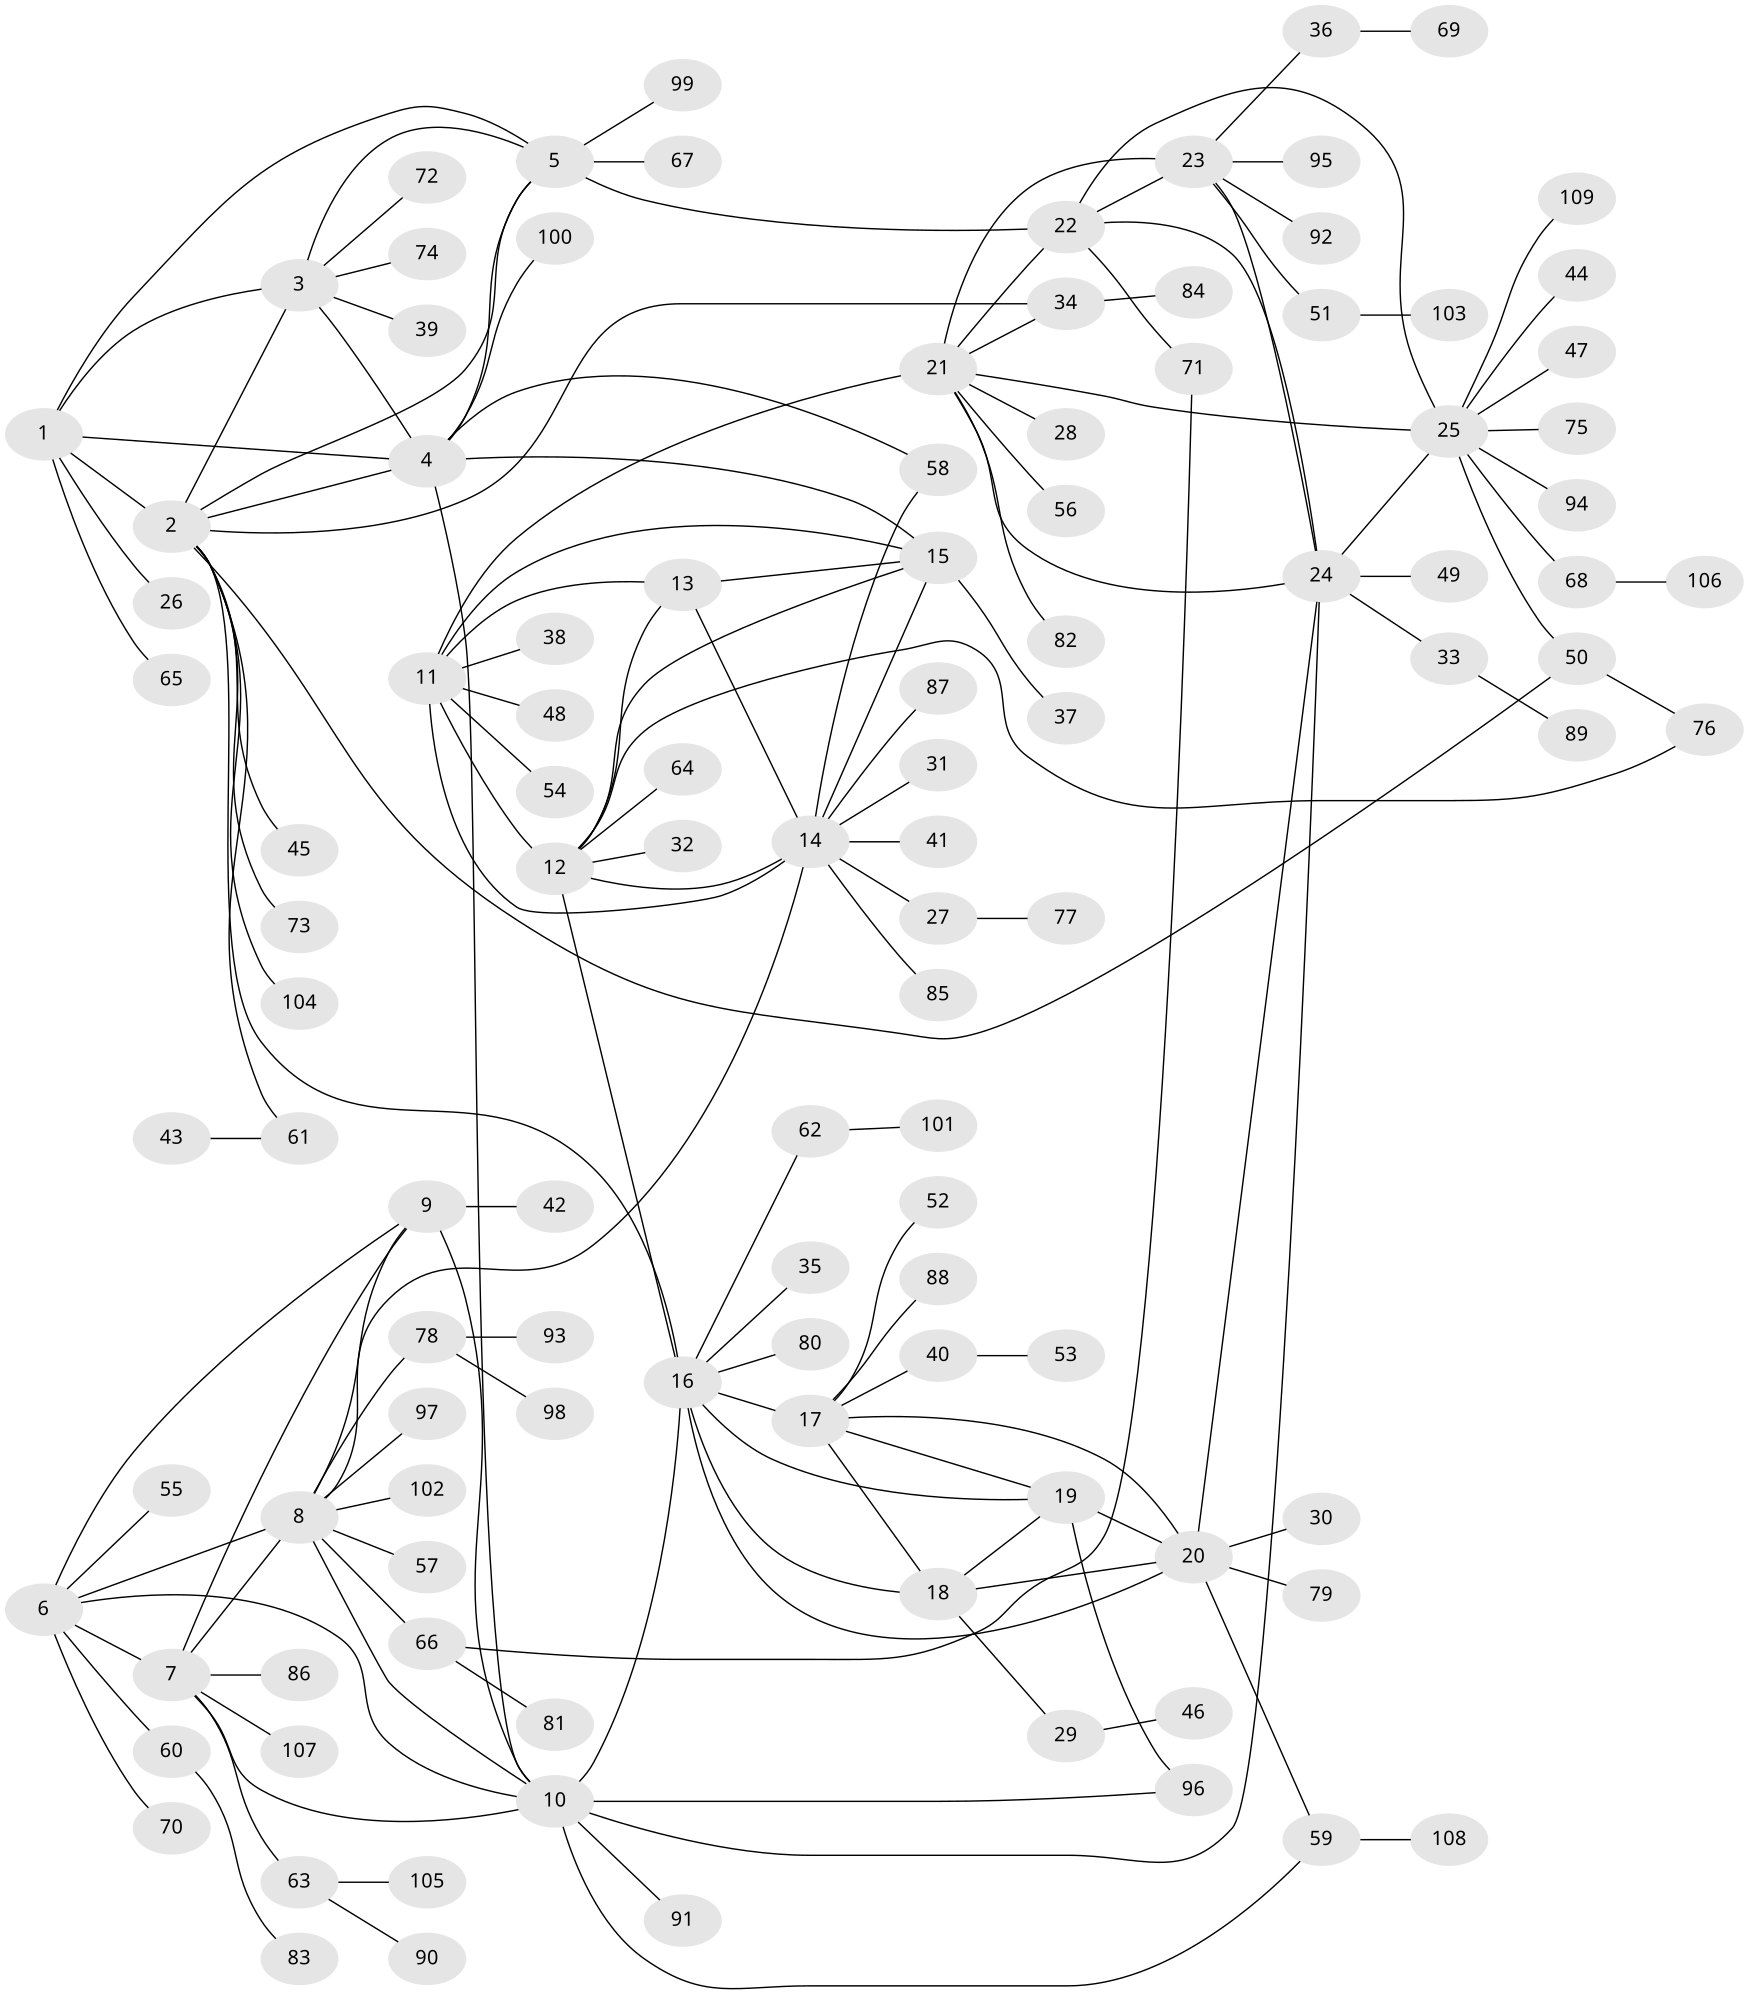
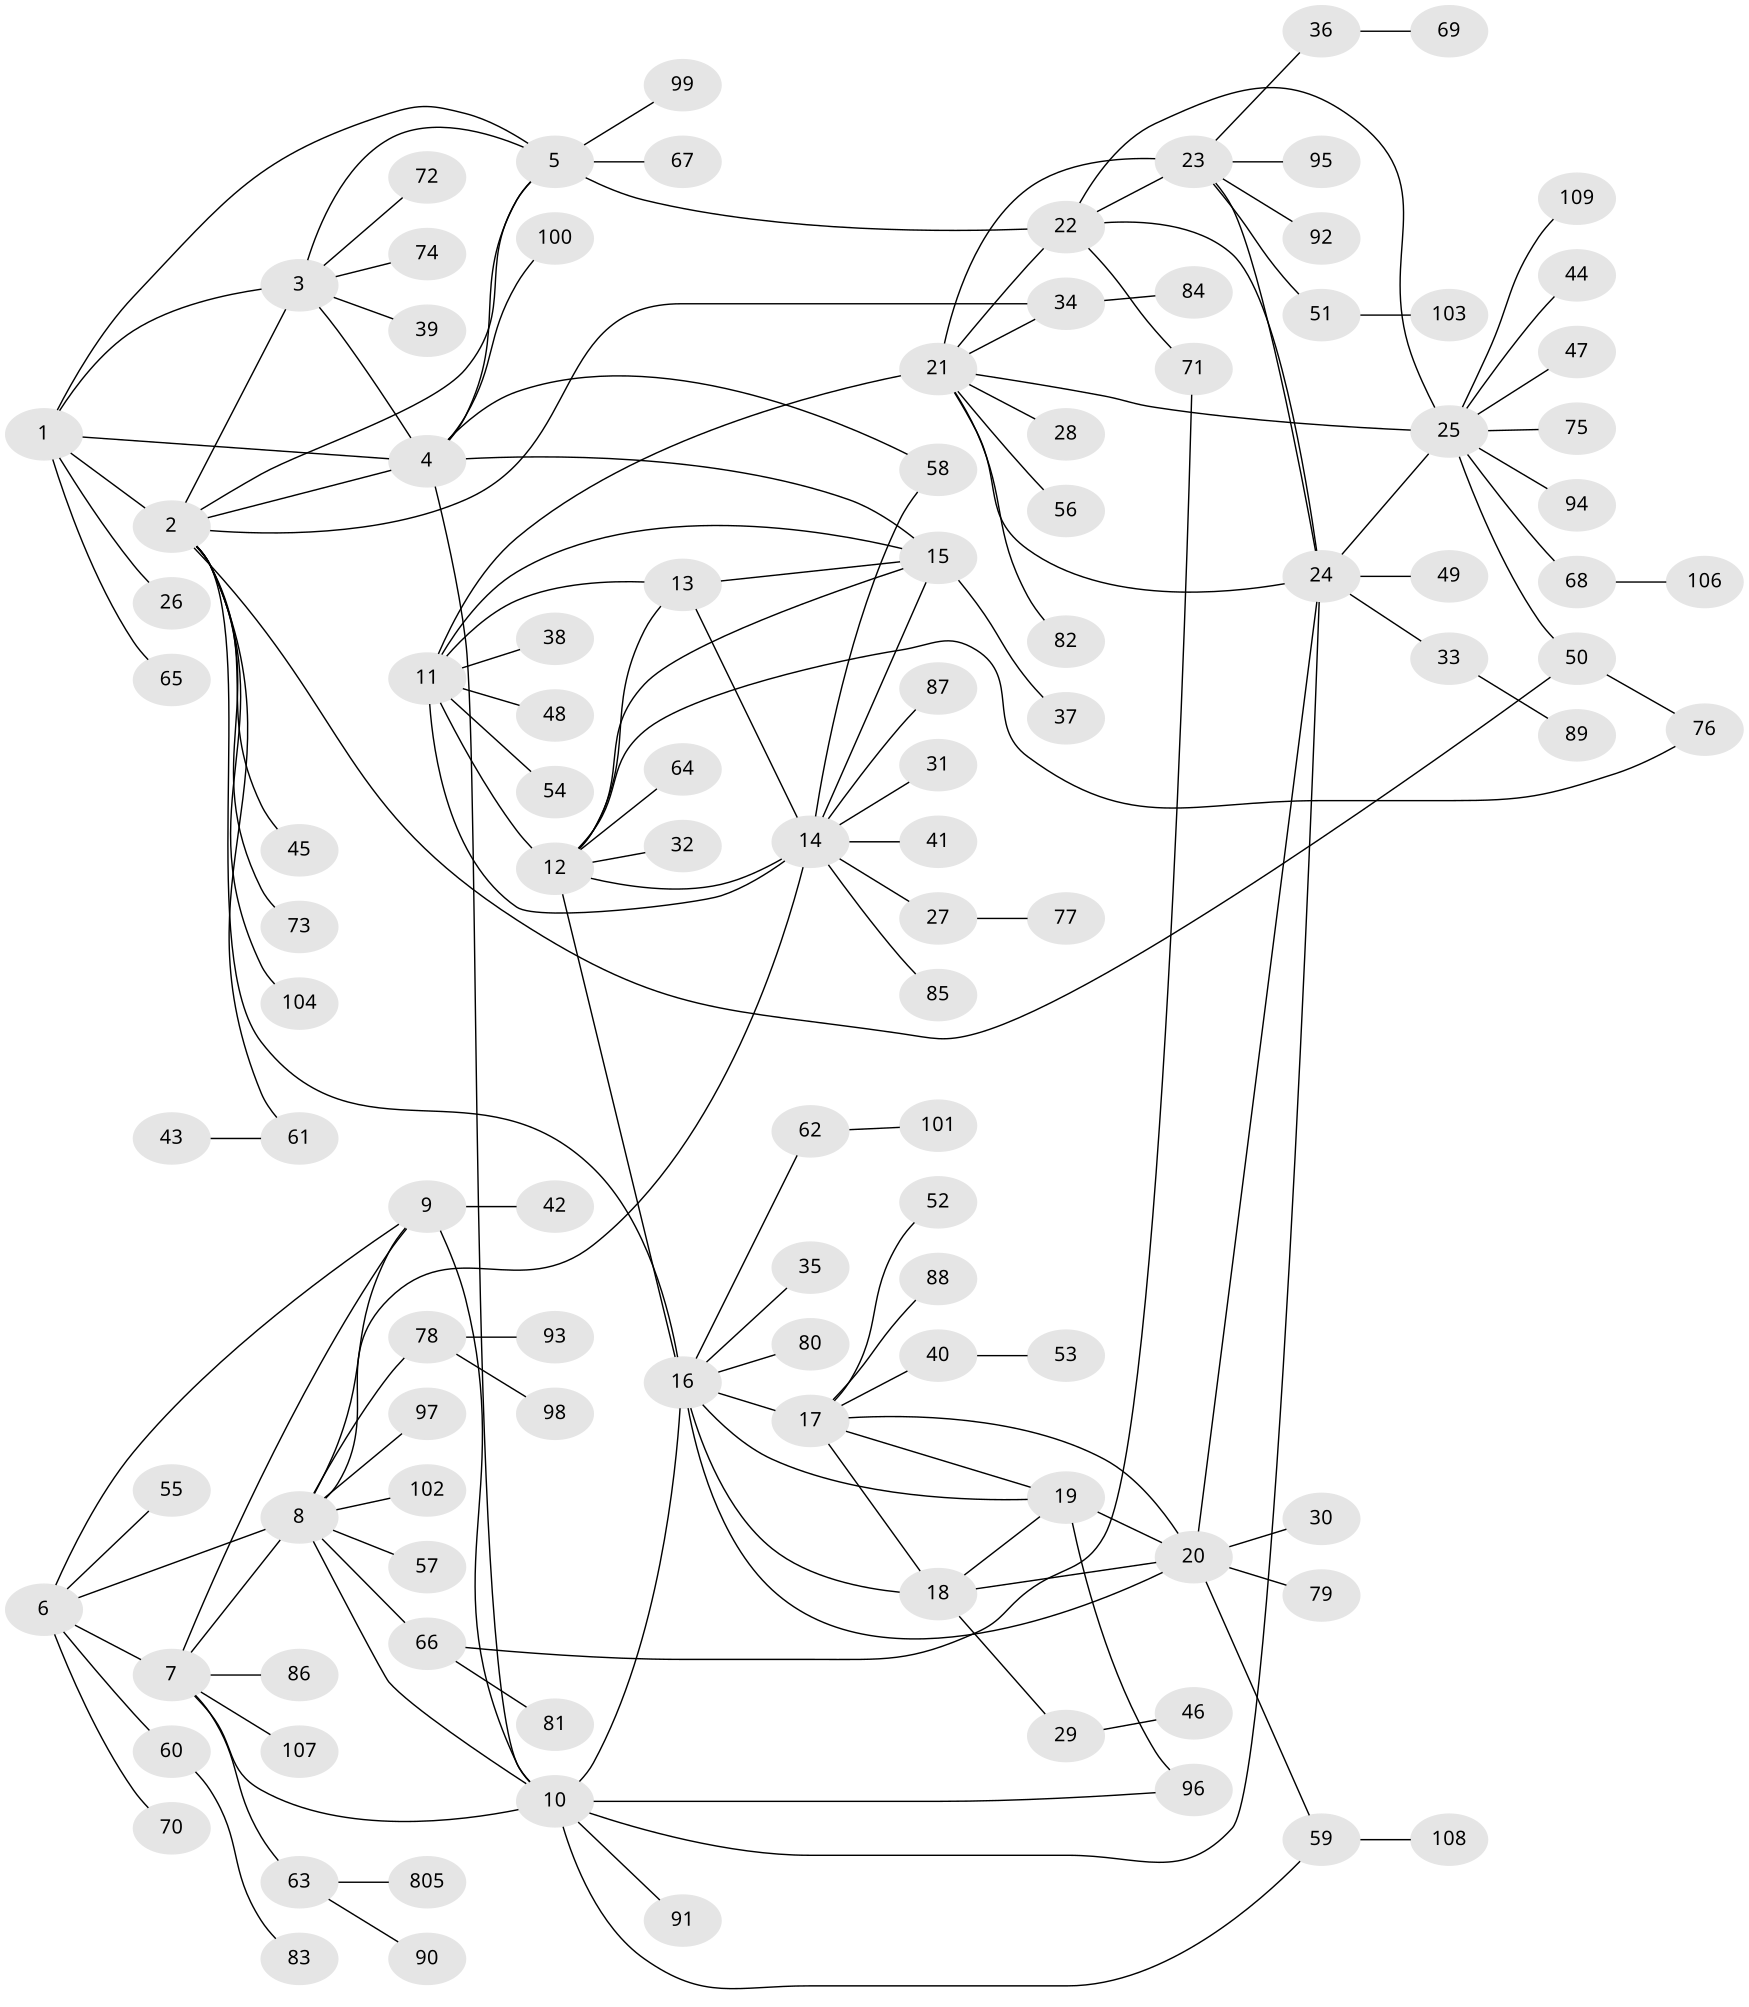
edge "6" -- "10": removed
node "105": label "105" -> "805"
